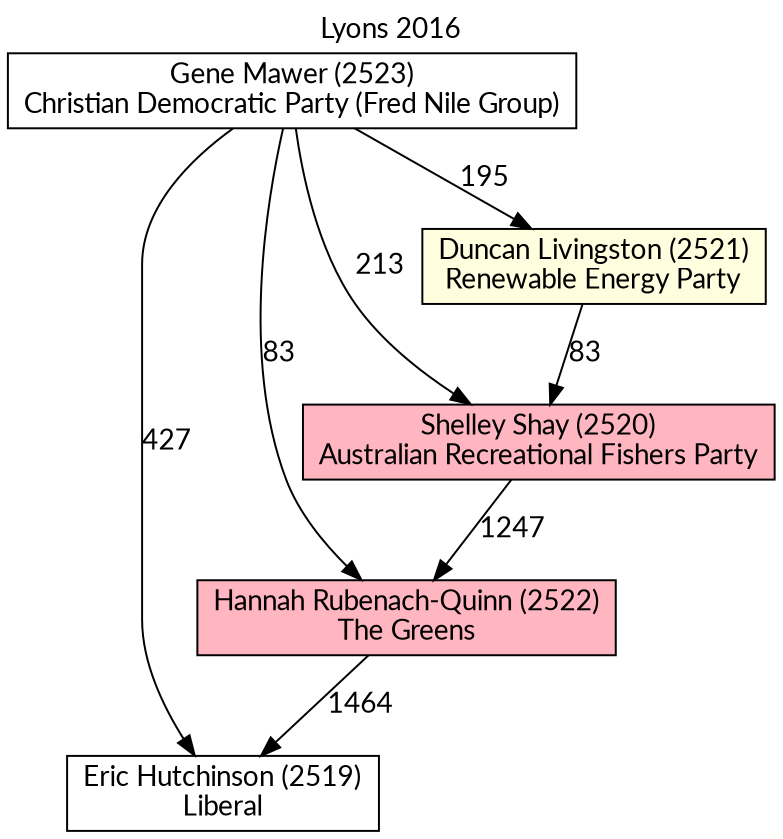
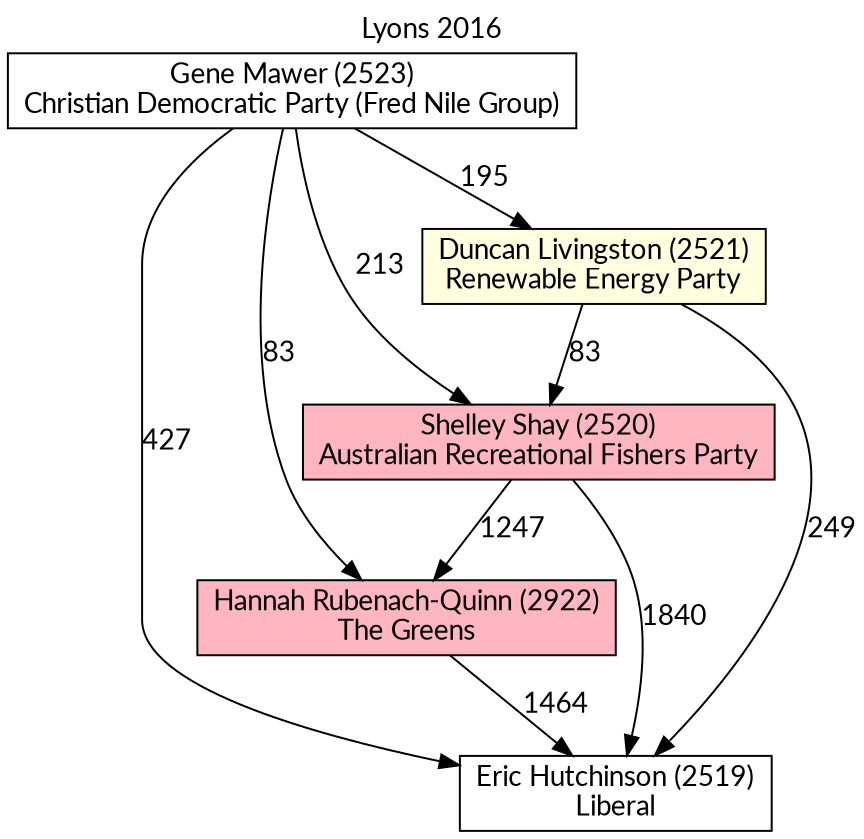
edge "Duncan Livingston (2521) Renewable Energy Party" -> "Eric Hutchinson (2519) Liberal": added, label "249"
edge "Shelley Shay (2520) Australian Recreational Fishers Party" -> "Eric Hutchinson (2519) Liberal": added, label "1840"
node "Hannah Rubenach-Quinn (2522) The Greens": label "Hannah Rubenach-Quinn (2522) The Greens" -> "Hannah Rubenach-Quinn (2922) The Greens"
